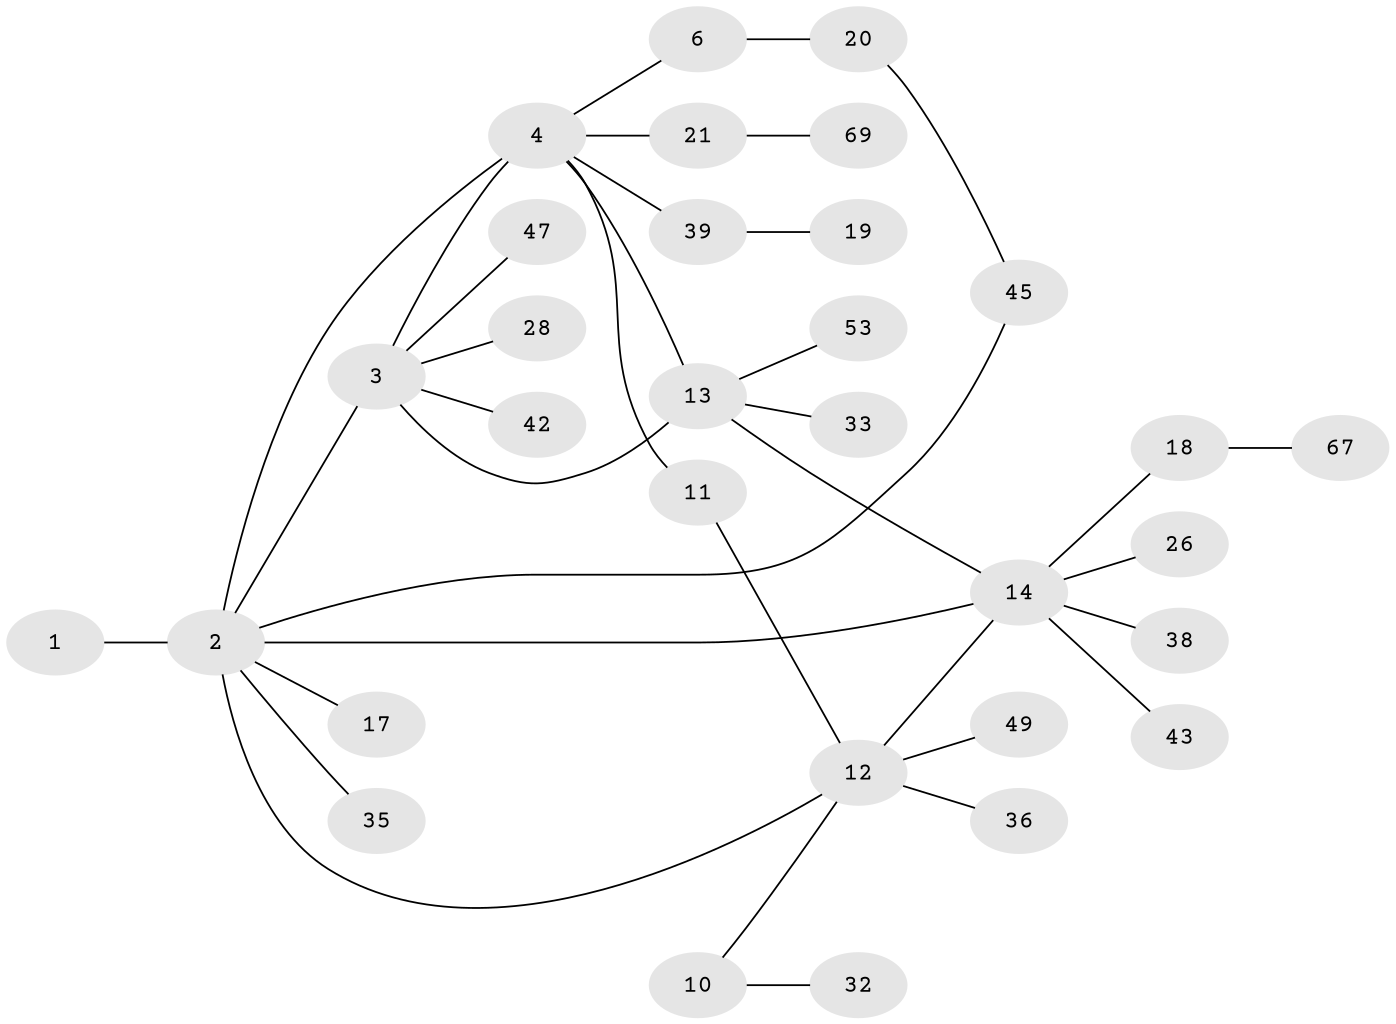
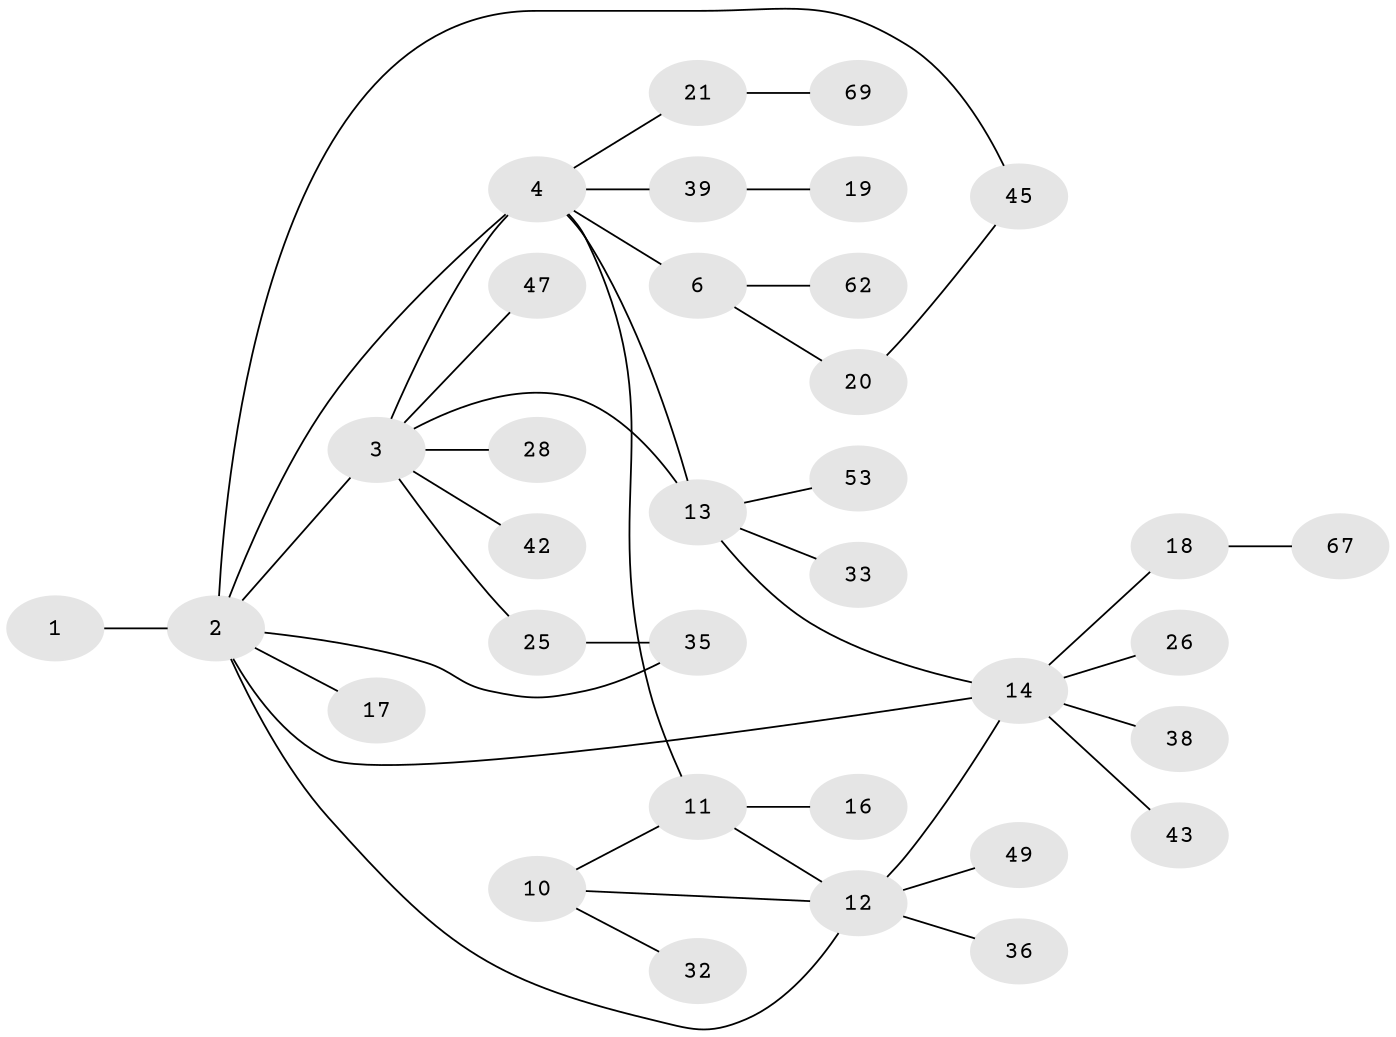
node "62": added
node "25": added
node "16": added
edge "11" -- "10": added
